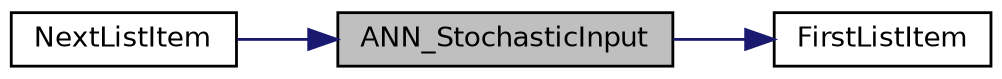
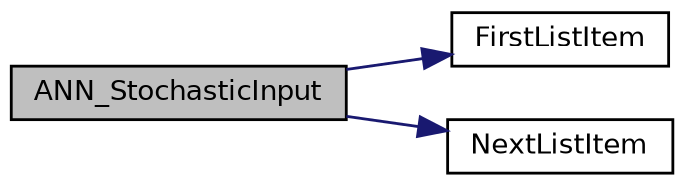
edge "NextListItem" -> "ANN_StochasticInput": reversed
